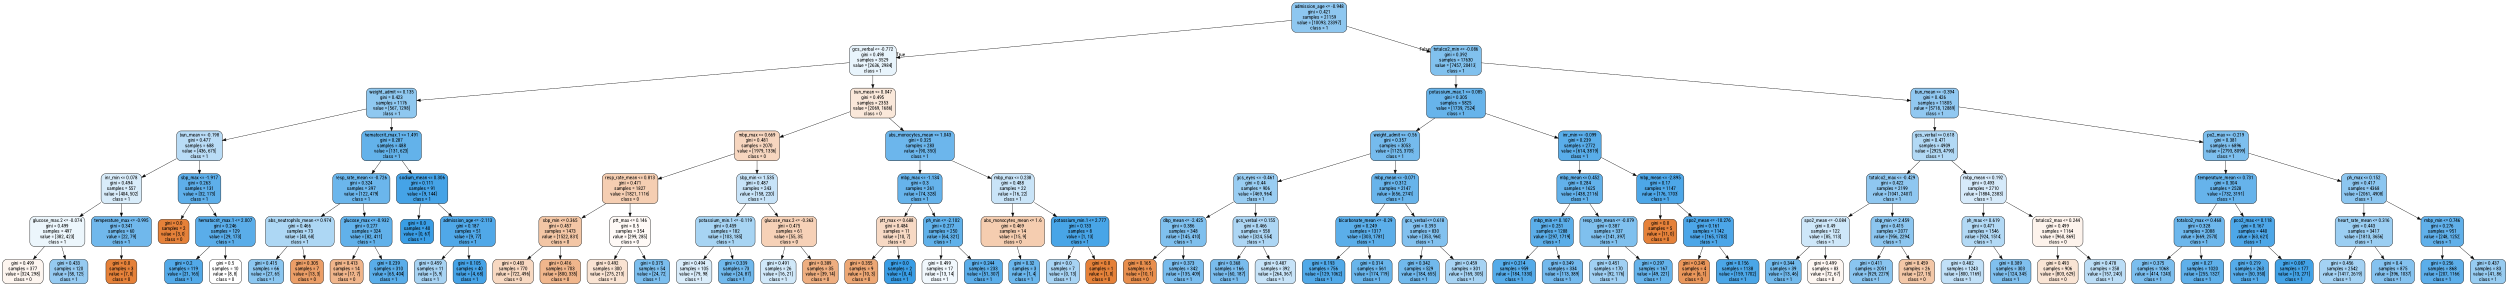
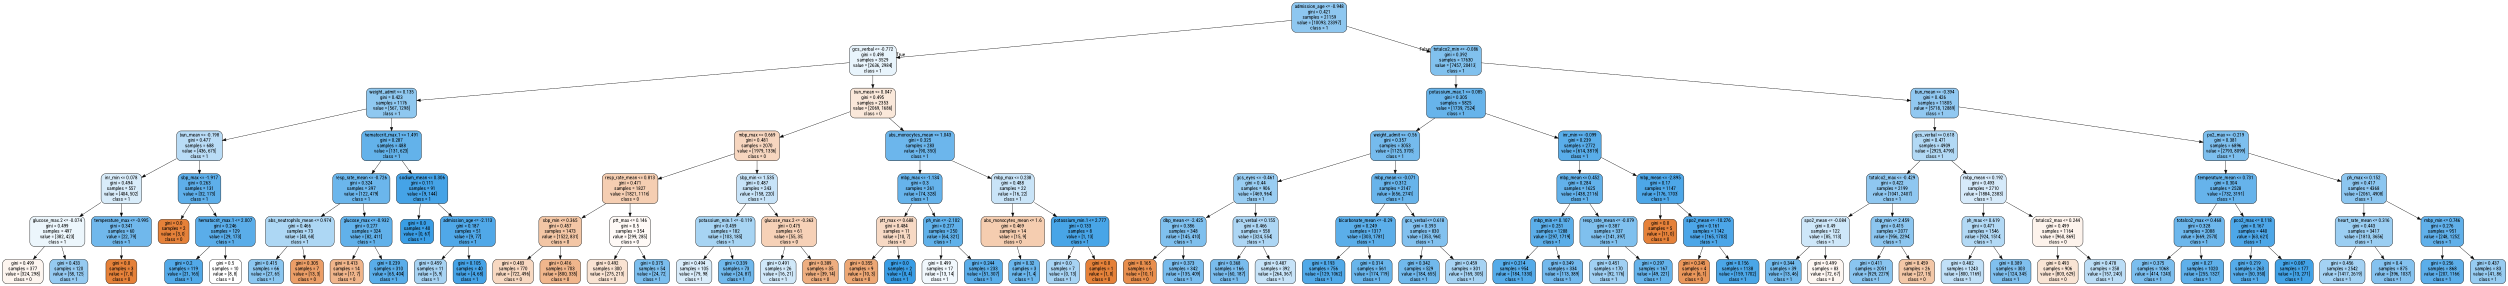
node "gini = 0.214 samples = 959 value = [184, 1330] class = 1": label "gini = 0.214 samples = 959 value = [184, 1330] class = 1" -> "gini = 0.214 samples = 954 value = [184, 1330] class = 1"
